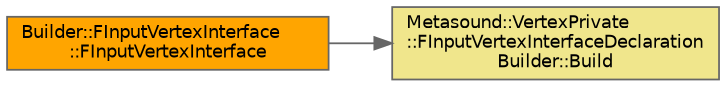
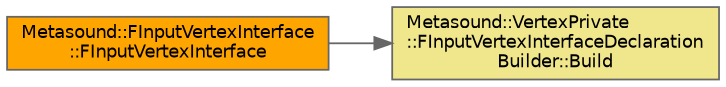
node "Builder::FInputVertexInterface ::FInputVertexInterface": label "Builder::FInputVertexInterface ::FInputVertexInterface" -> "Metasound::FInputVertexInterface ::FInputVertexInterface"
